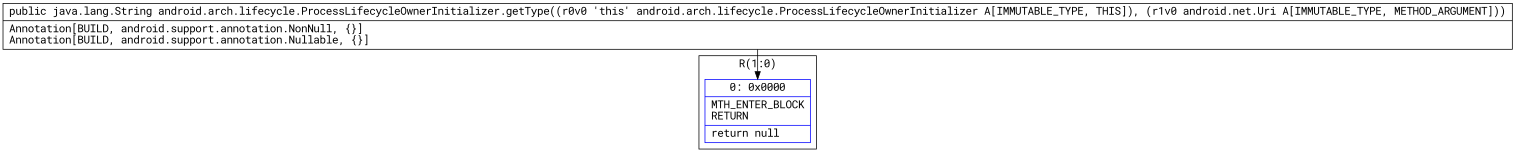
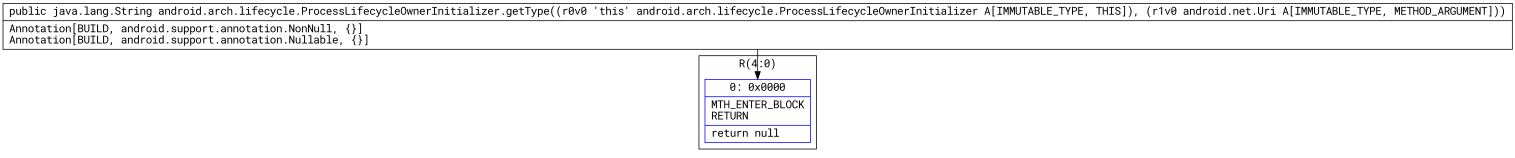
cluster "R(1:0)": label "R(1:0)" -> "R(4:0)"
